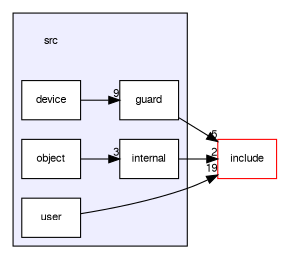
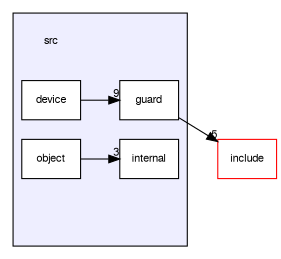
edge "internal" -> "include": removed
node "user": removed
